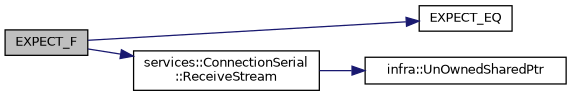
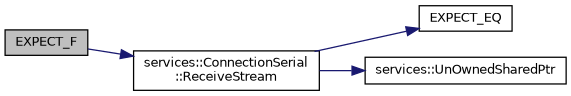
edge "EXPECT_F" -> "EXPECT_EQ": now "services::ConnectionSerial ::ReceiveStream" -> "EXPECT_EQ"
node "infra::UnOwnedSharedPtr": label "infra::UnOwnedSharedPtr" -> "services::UnOwnedSharedPtr"
